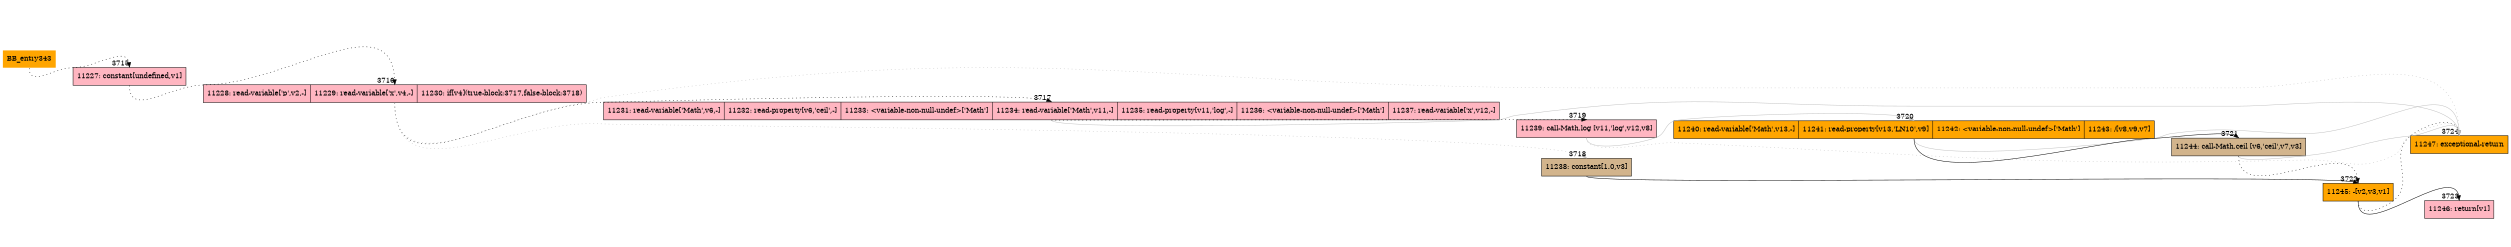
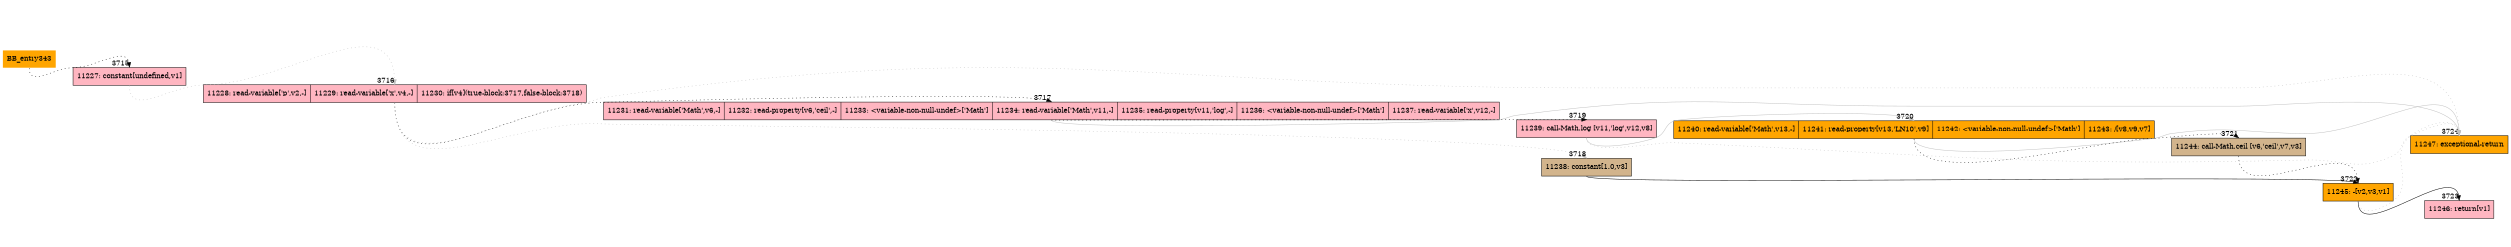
edge "11227: constant[undefined,v1]" -> "11228: read-variable['p',v2,-]": color black -> gray
edge "11244: call-Math.ceil [v6,'ceil',v7,v3]" -> "11247: exceptional-return": removed
edge "11240: read-variable['Math',v13,-]" -> "11244: call-Math.ceil [v6,'ceil',v7,v3]": style solid -> dotted
edge "11245: -[v2,v3,v1]" -> "11247: exceptional-return": color black -> gray
